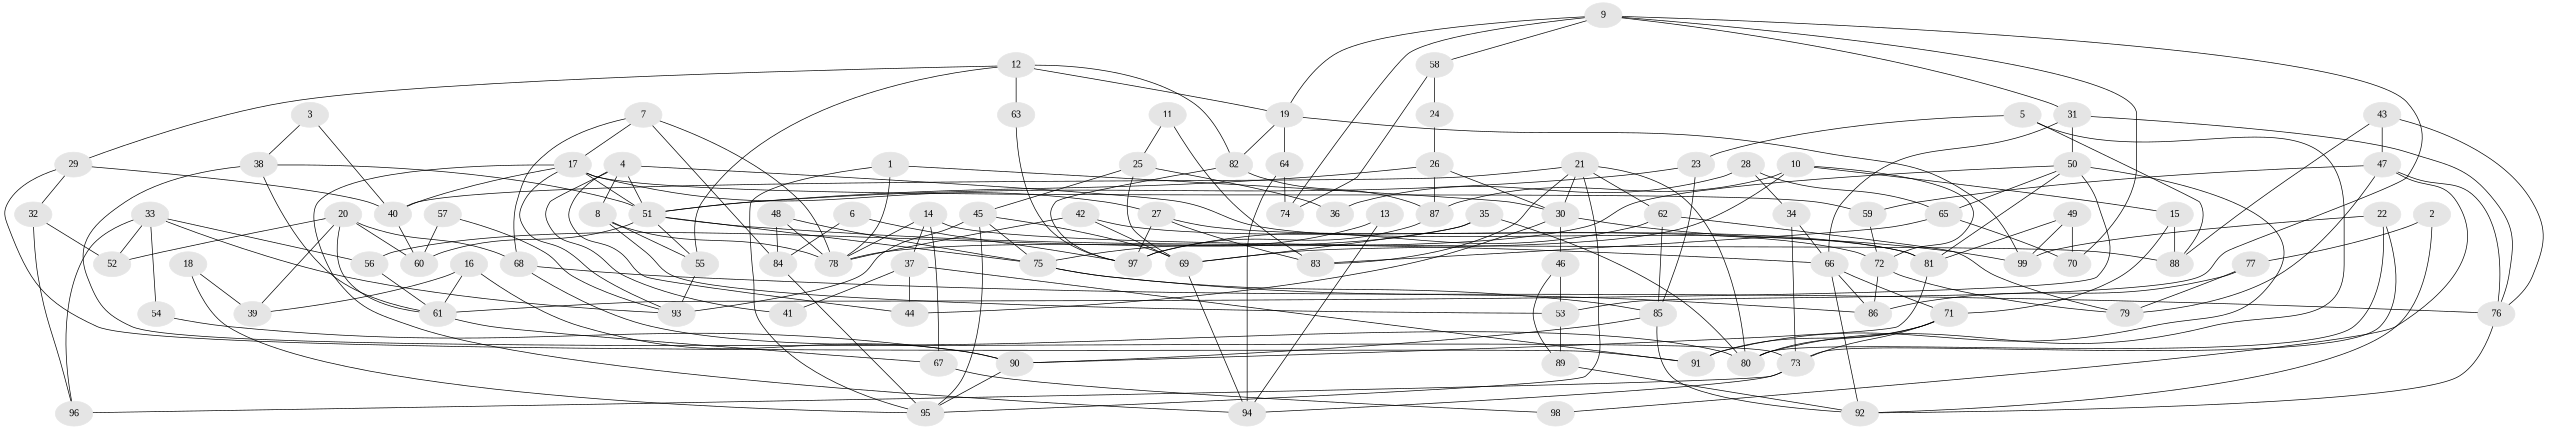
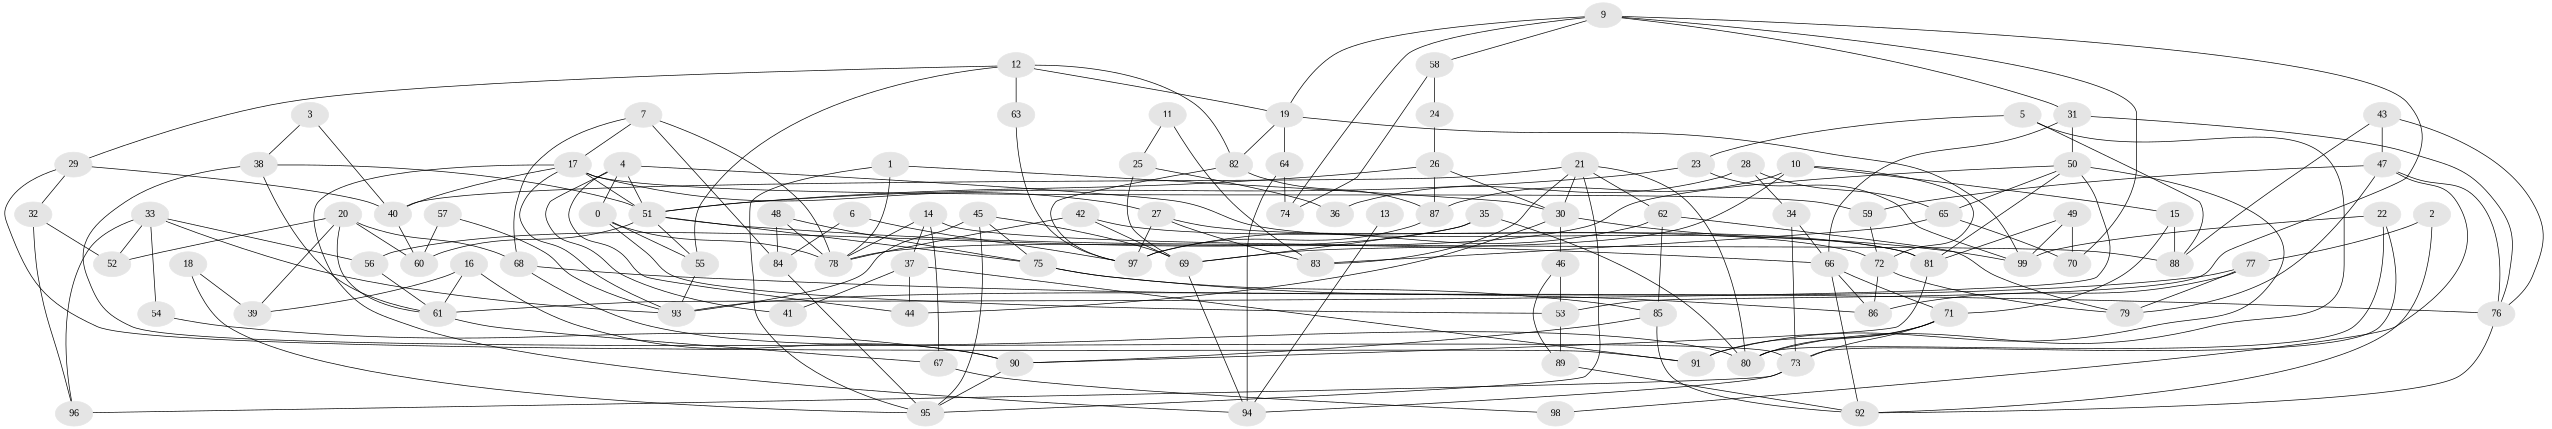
edge "25" -- "45": removed
node "8": label "8" -> "0"
edge "13" -- "75": removed
edge "23" -- "85": now "23" -- "99"
edge "77" -- "93": added
